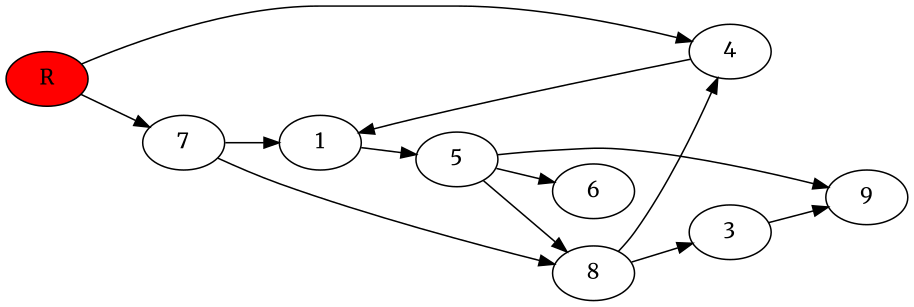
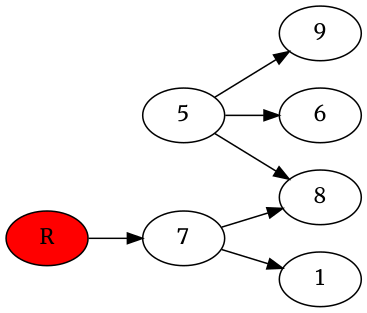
node "4": removed
edge "1" -> "5": removed
node "3": removed
